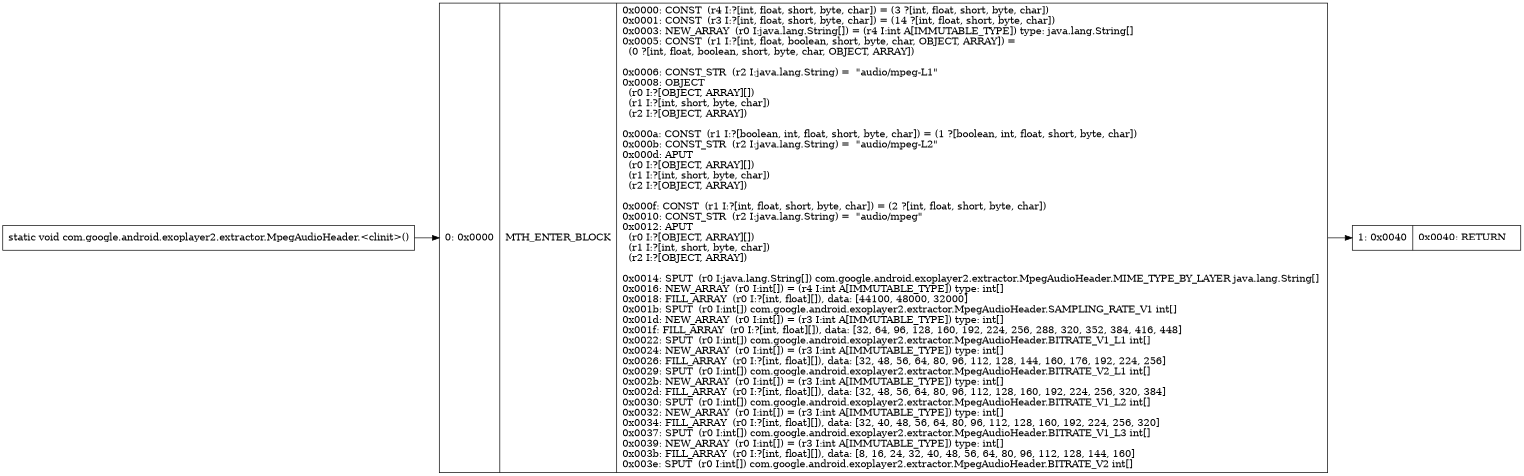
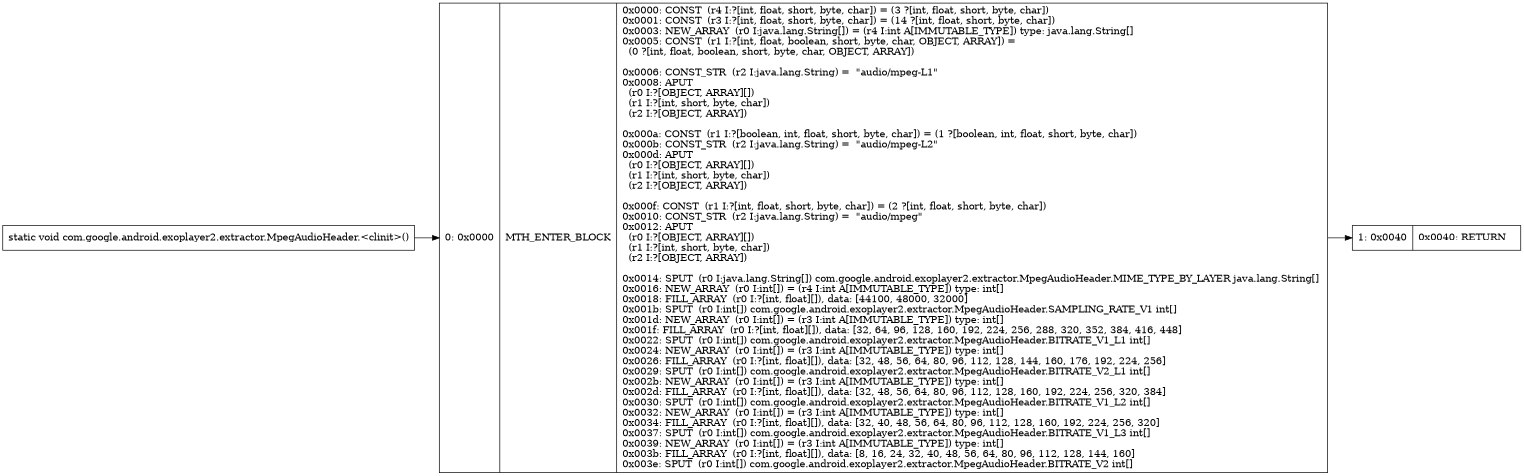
node "0: 0x0000": text "0x0008: OBJECT" -> "0x0008: APUT"
